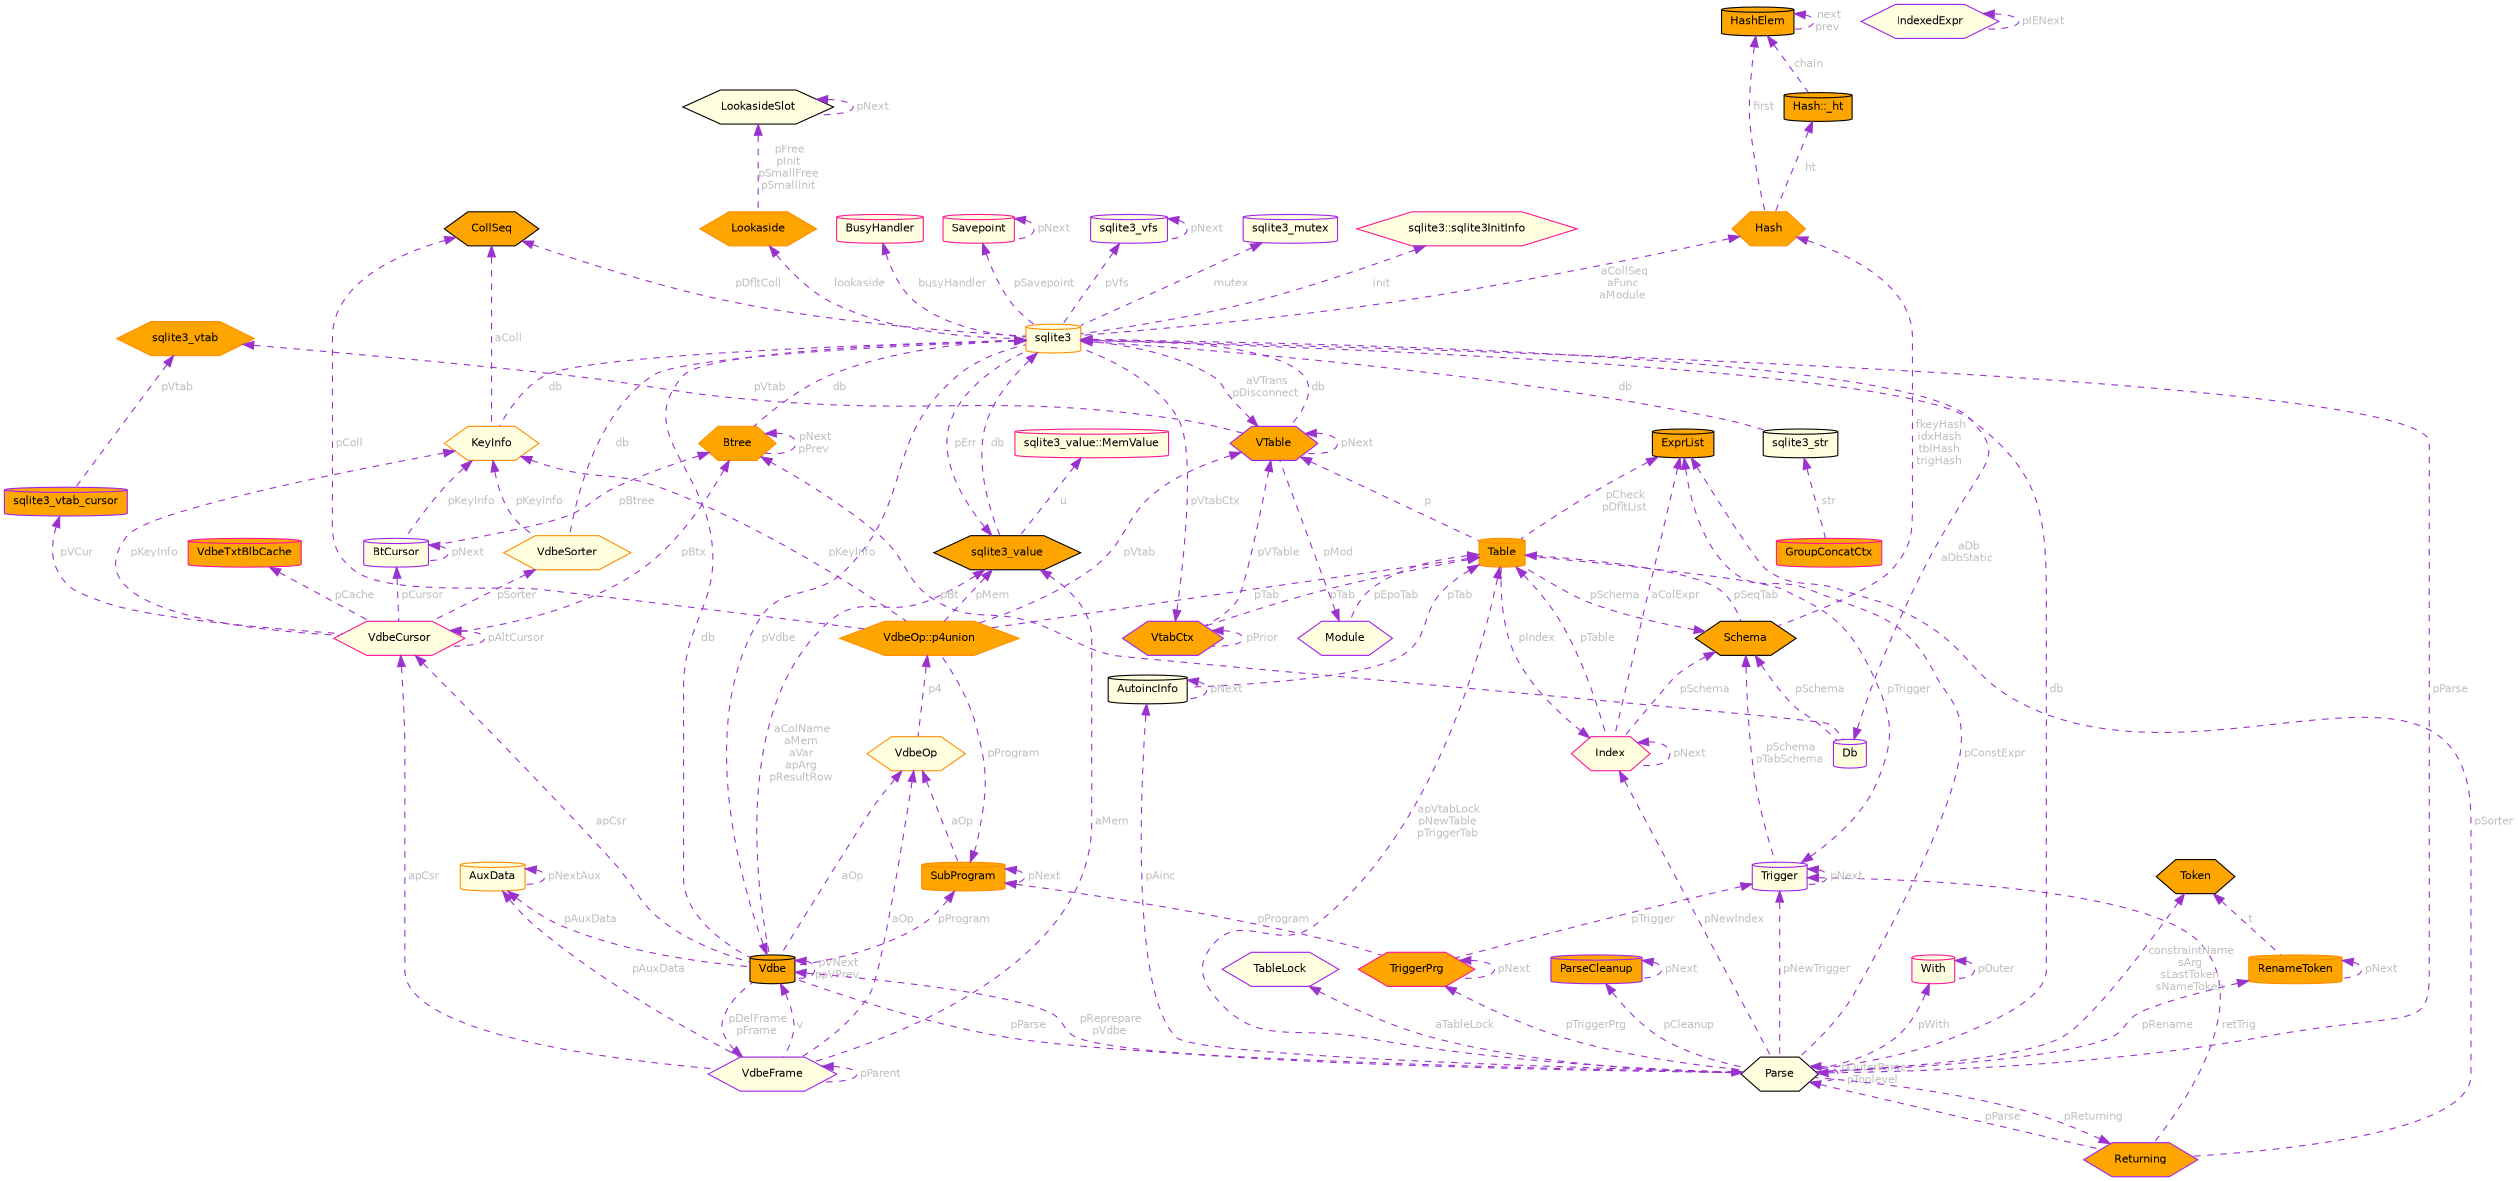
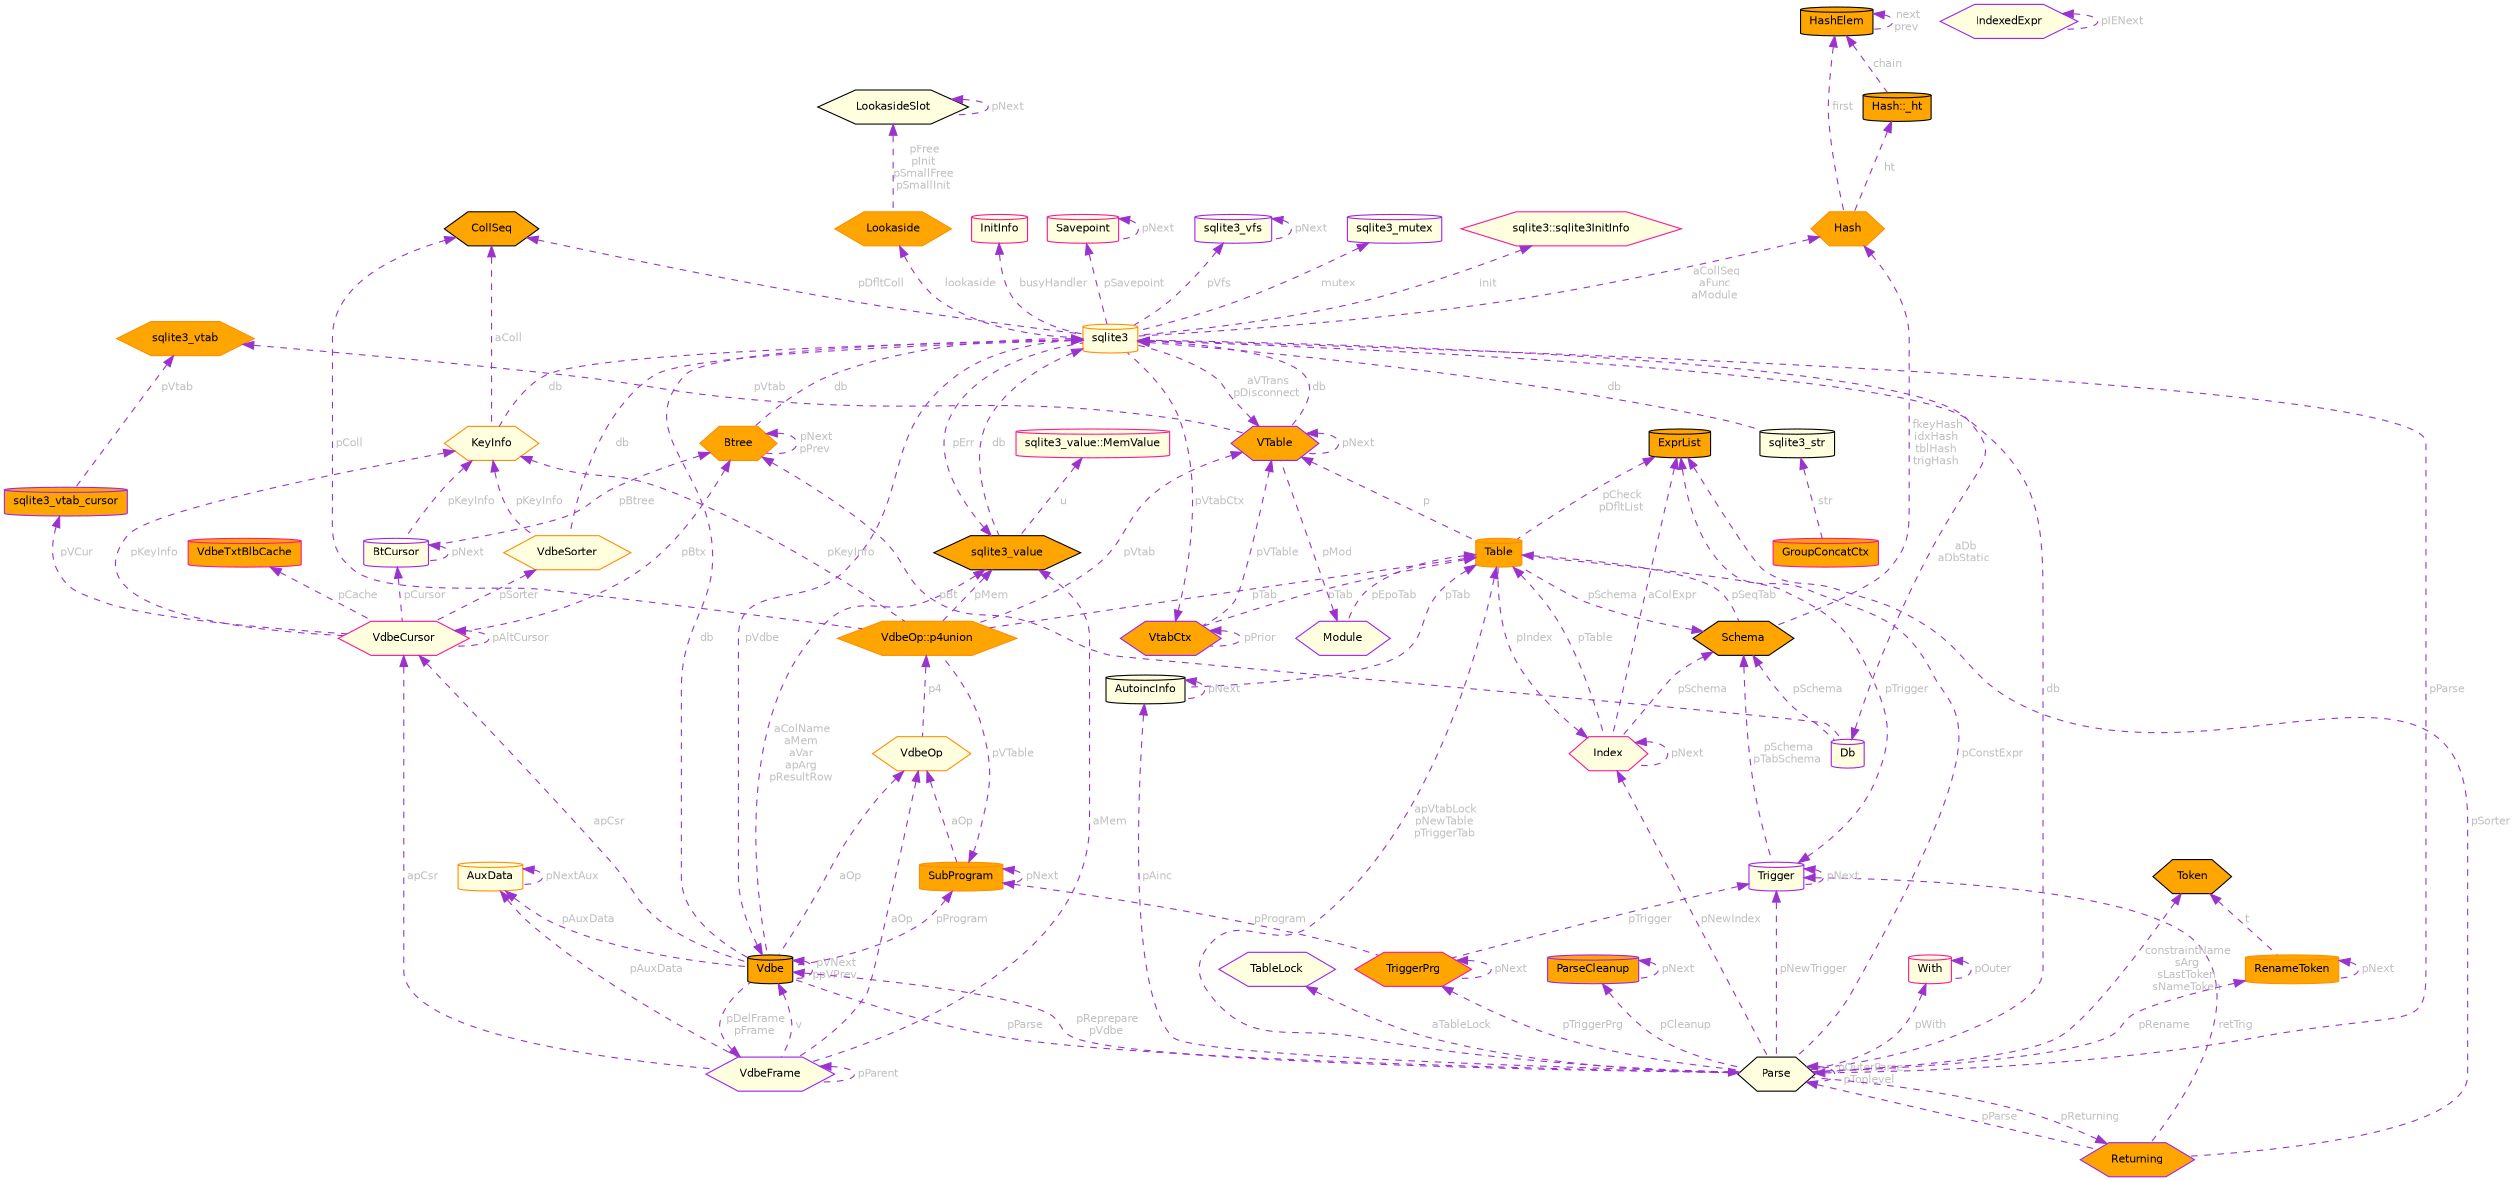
node "BusyHandler": label "BusyHandler" -> "InitInfo"
edge "VdbeOp::p4union" -> "SubProgram": label " pProgram" -> " pVTable"
